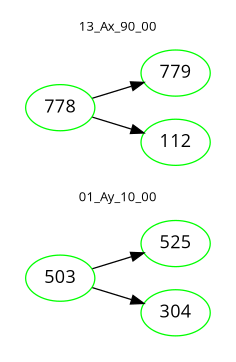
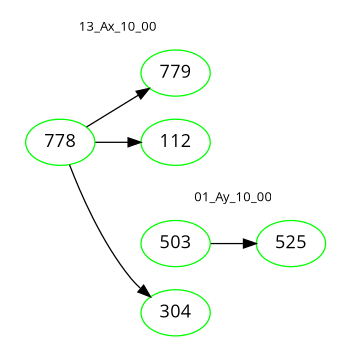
cluster "13_Ax_90_00": label "13_Ax_90_00" -> "13_Ax_10_00"
edge "503" -> "304": now "778" -> "304"
